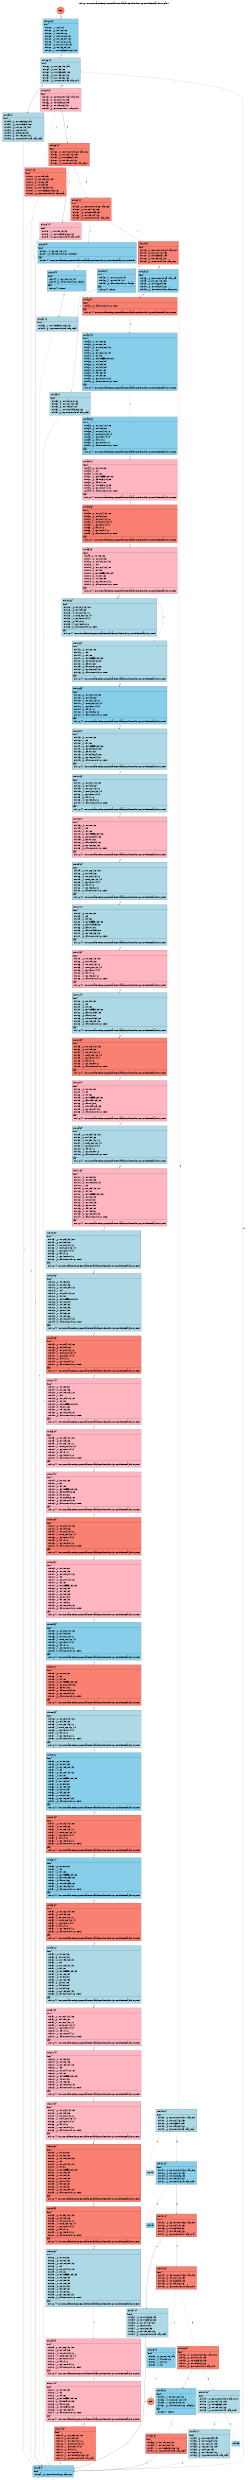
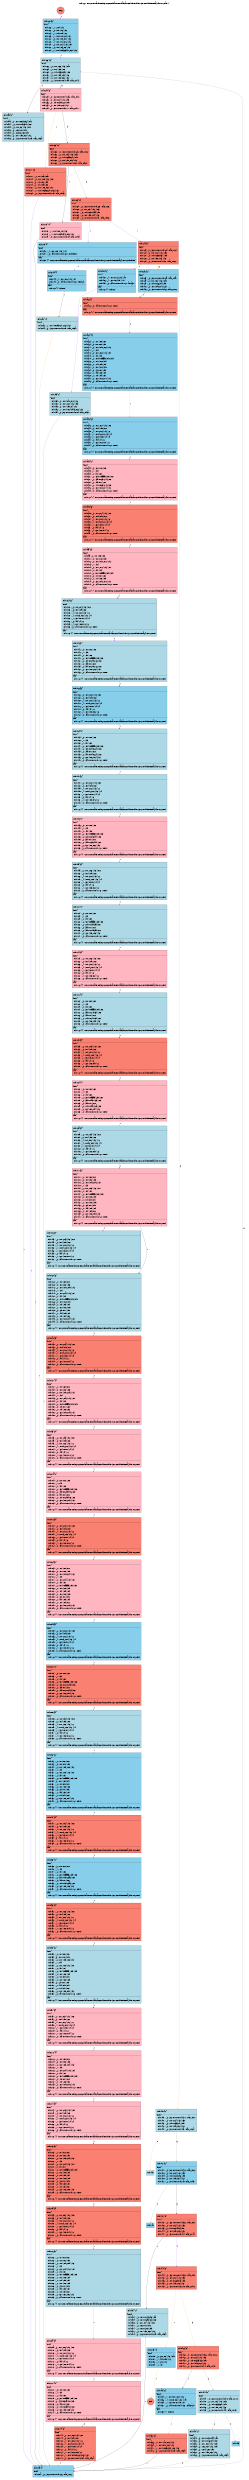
edge "0x401aff [35]" -> "0x401b43 [37]": now "0x401b22 [33]" -> "0x401b43 [37]"
edge "0x401d45 [39]" -> "0x401d6c [52]": now "0x401d11 [52]" -> "0x401d6c [52]"
